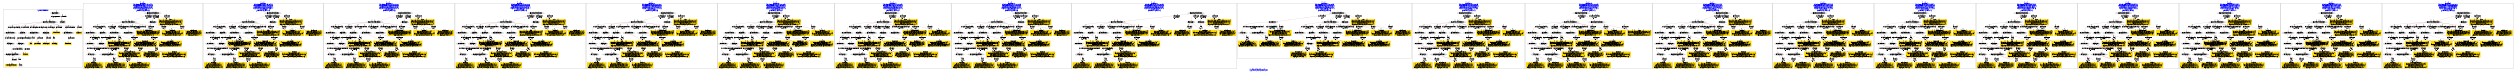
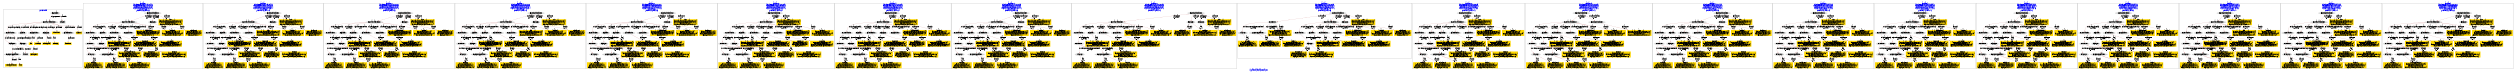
cluster "1-correct dimensions": label "1-correct dimensions" -> "1-correct model"
node "ethnicity_uri": label "ethnicity_uri" -> "ethnicity_label"
node "artist_uri": fillcolor gold -> lightgray
node "technique_uri": added
node "artist": fillcolor lightgray -> gold
